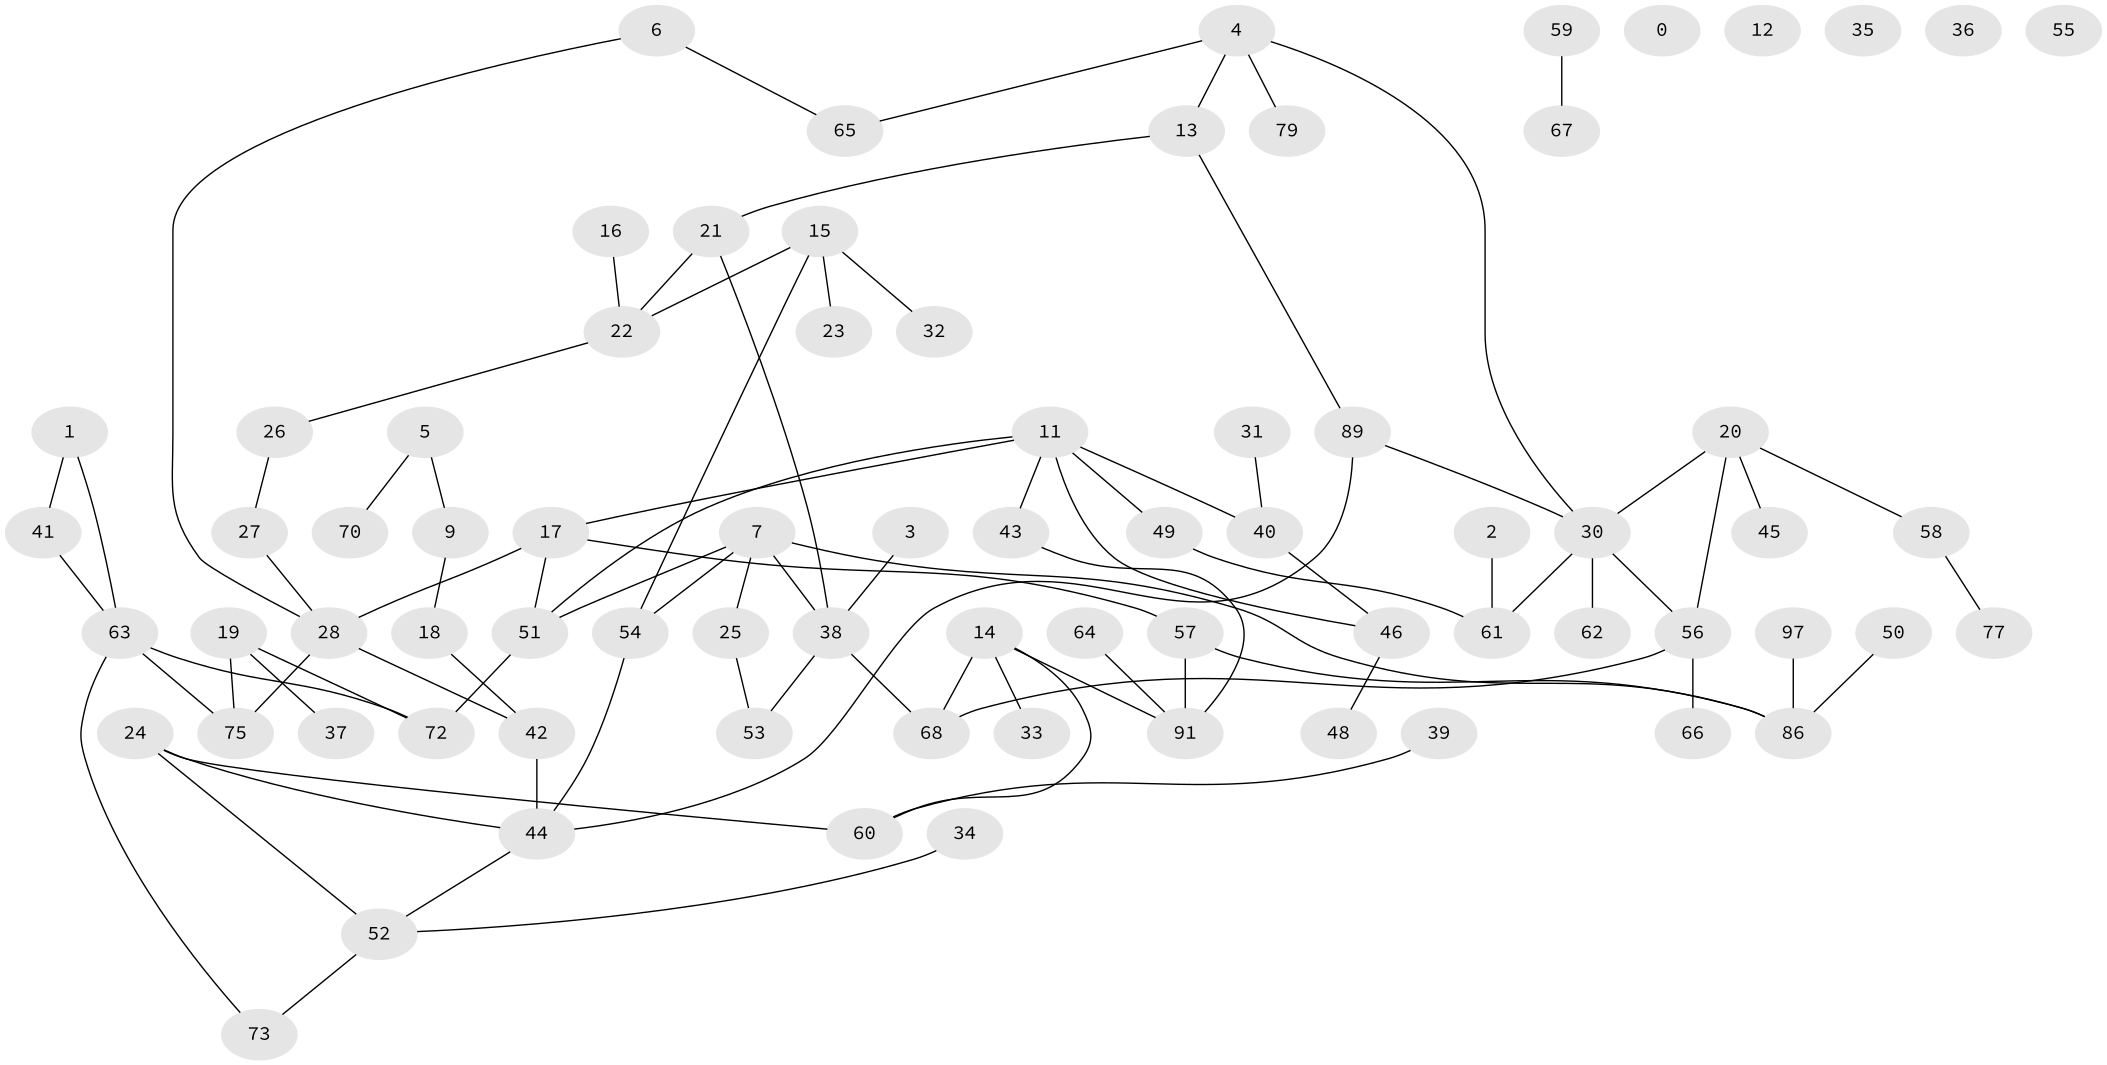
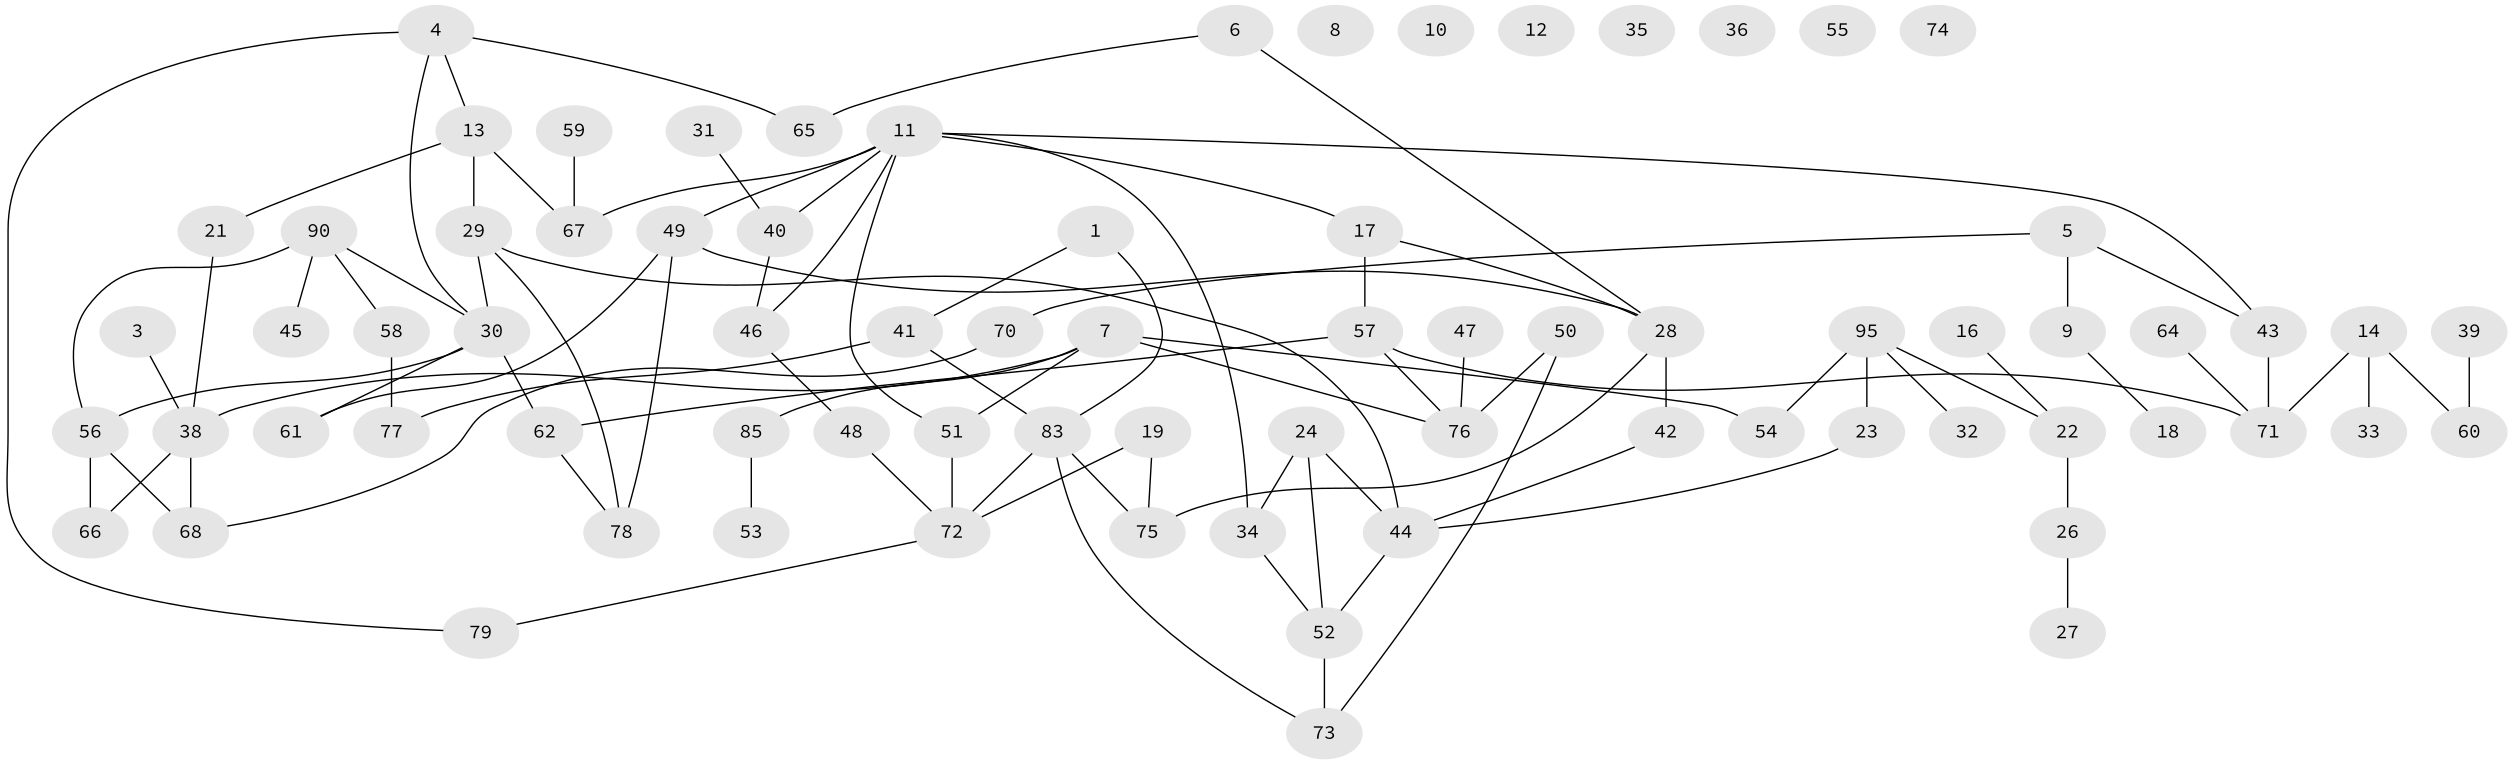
node "10": added
node "0": label "0" -> "8"
node "74": added
edge "11" -- "67": added
edge "13" -- "67": added
node "15": label "15" -> "95"
edge "11" -- "34": added
edge "21" -- "22": removed
edge "5" -- "43": added
edge "41" -- "77": added
edge "57" -- "62": added
node "89": label "89" -> "29"
node "20": label "20" -> "90"
edge "48" -- "72": added
node "78": added
node "2": removed
edge "50" -- "73": added
edge "27" -- "28": now "49" -- "28"
edge "17" -- "51": removed
edge "72" -- "79": added
node "63": label "63" -> "83"
node "25": label "25" -> "85"
node "97": label "97" -> "47"
edge "18" -- "42": removed
edge "38" -- "53": now "38" -- "66"
edge "14" -- "68": now "70" -- "68"
node "37": removed
node "91": label "91" -> "71"
node "86": label "86" -> "76"
edge "54" -- "44": now "23" -- "44"
edge "24" -- "60": now "24" -- "34"
